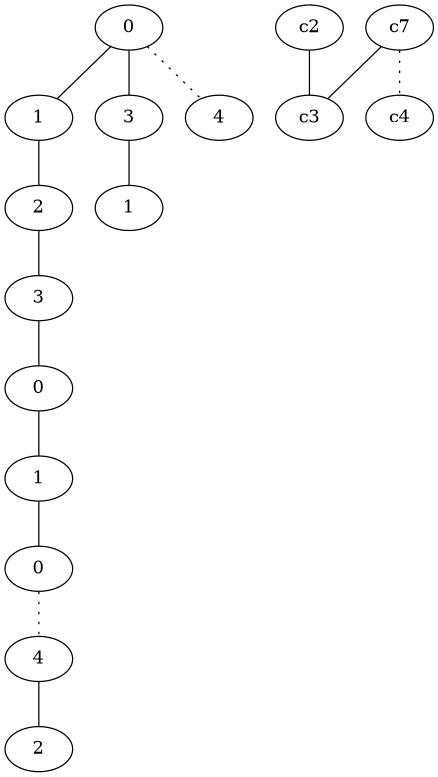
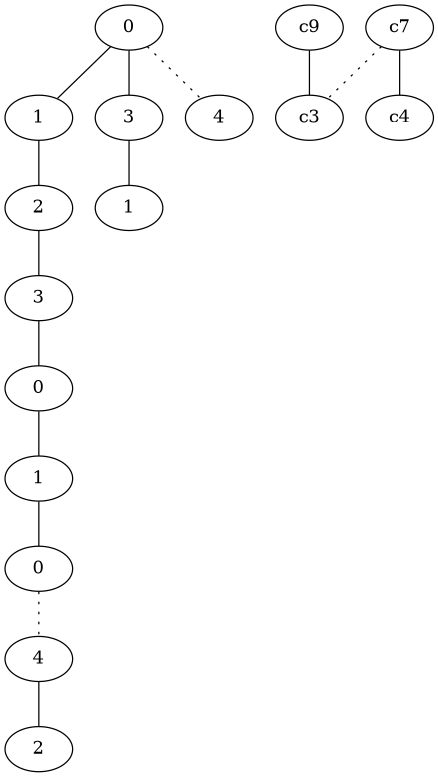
node "c2": label "c2" -> "c9"
edge "c7" -- "c3": style solid -> dotted
edge "c7" -- "c4": style dotted -> solid
